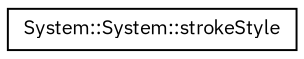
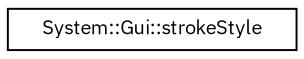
node "System::System::strokeStyle": label "System::System::strokeStyle" -> "System::Gui::strokeStyle"
